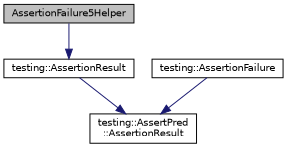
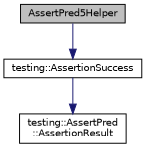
node "AssertionFailure5Helper": label "AssertionFailure5Helper" -> "AssertPred5Helper"
node "testing::AssertionResult": label "testing::AssertionResult" -> "testing::AssertionSuccess"
node "testing::AssertionFailure": removed
